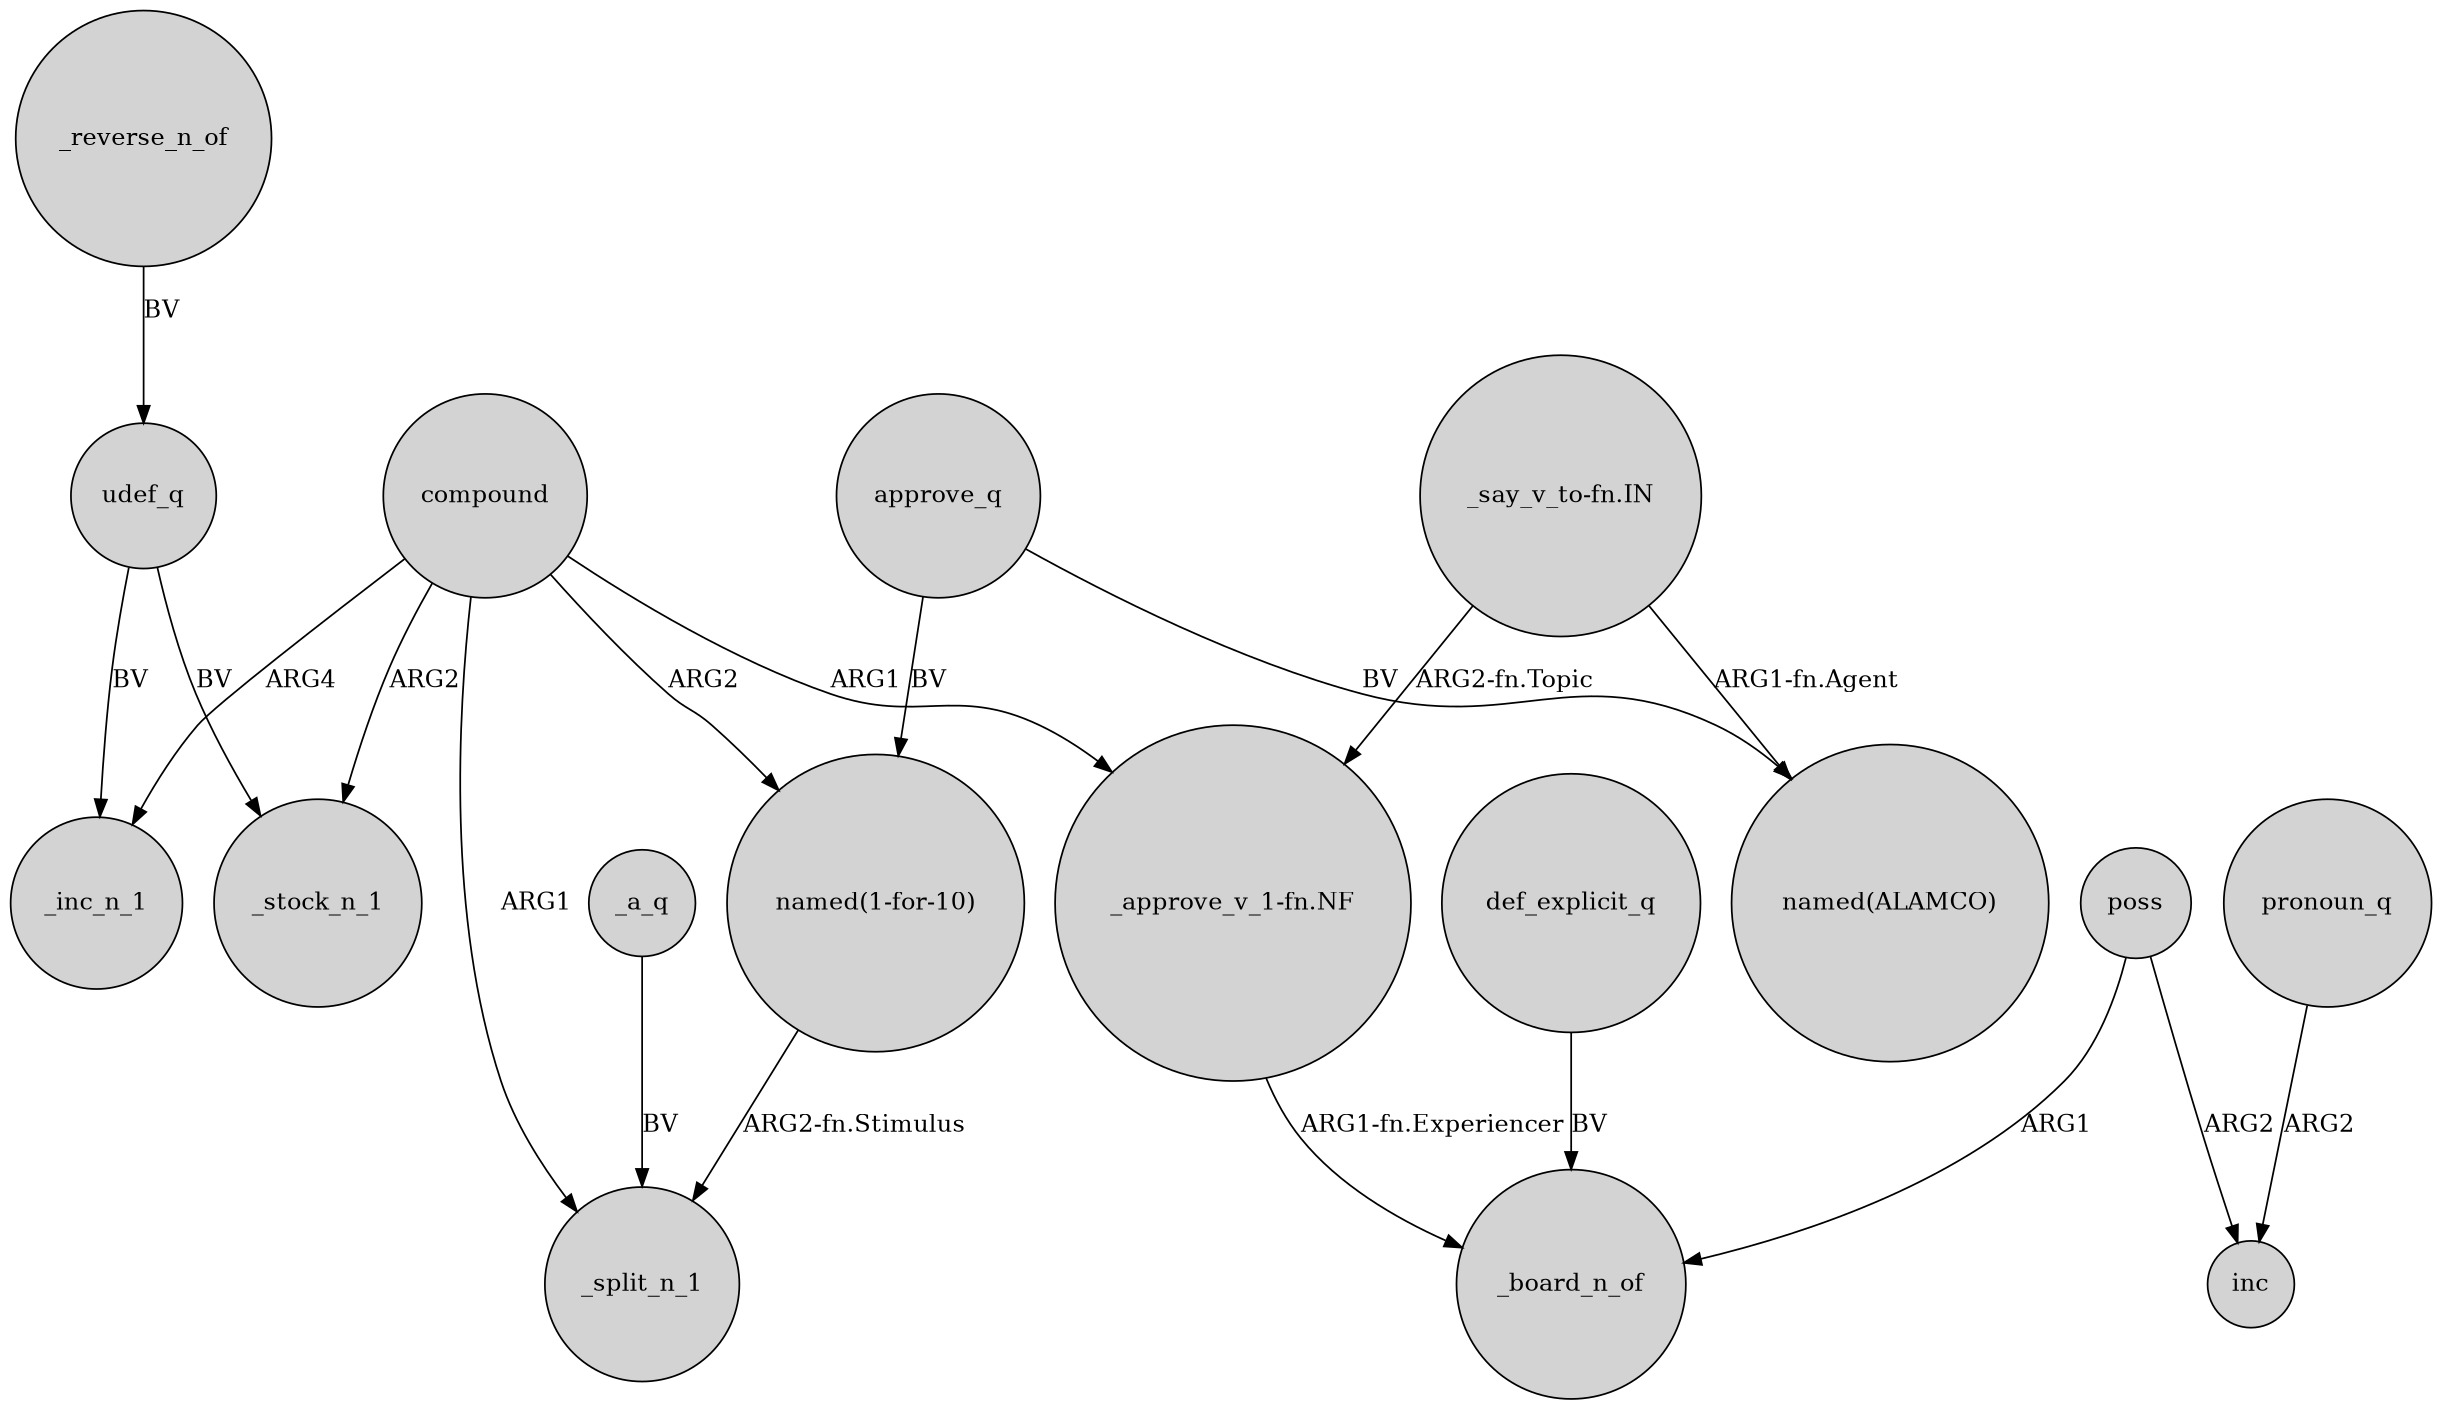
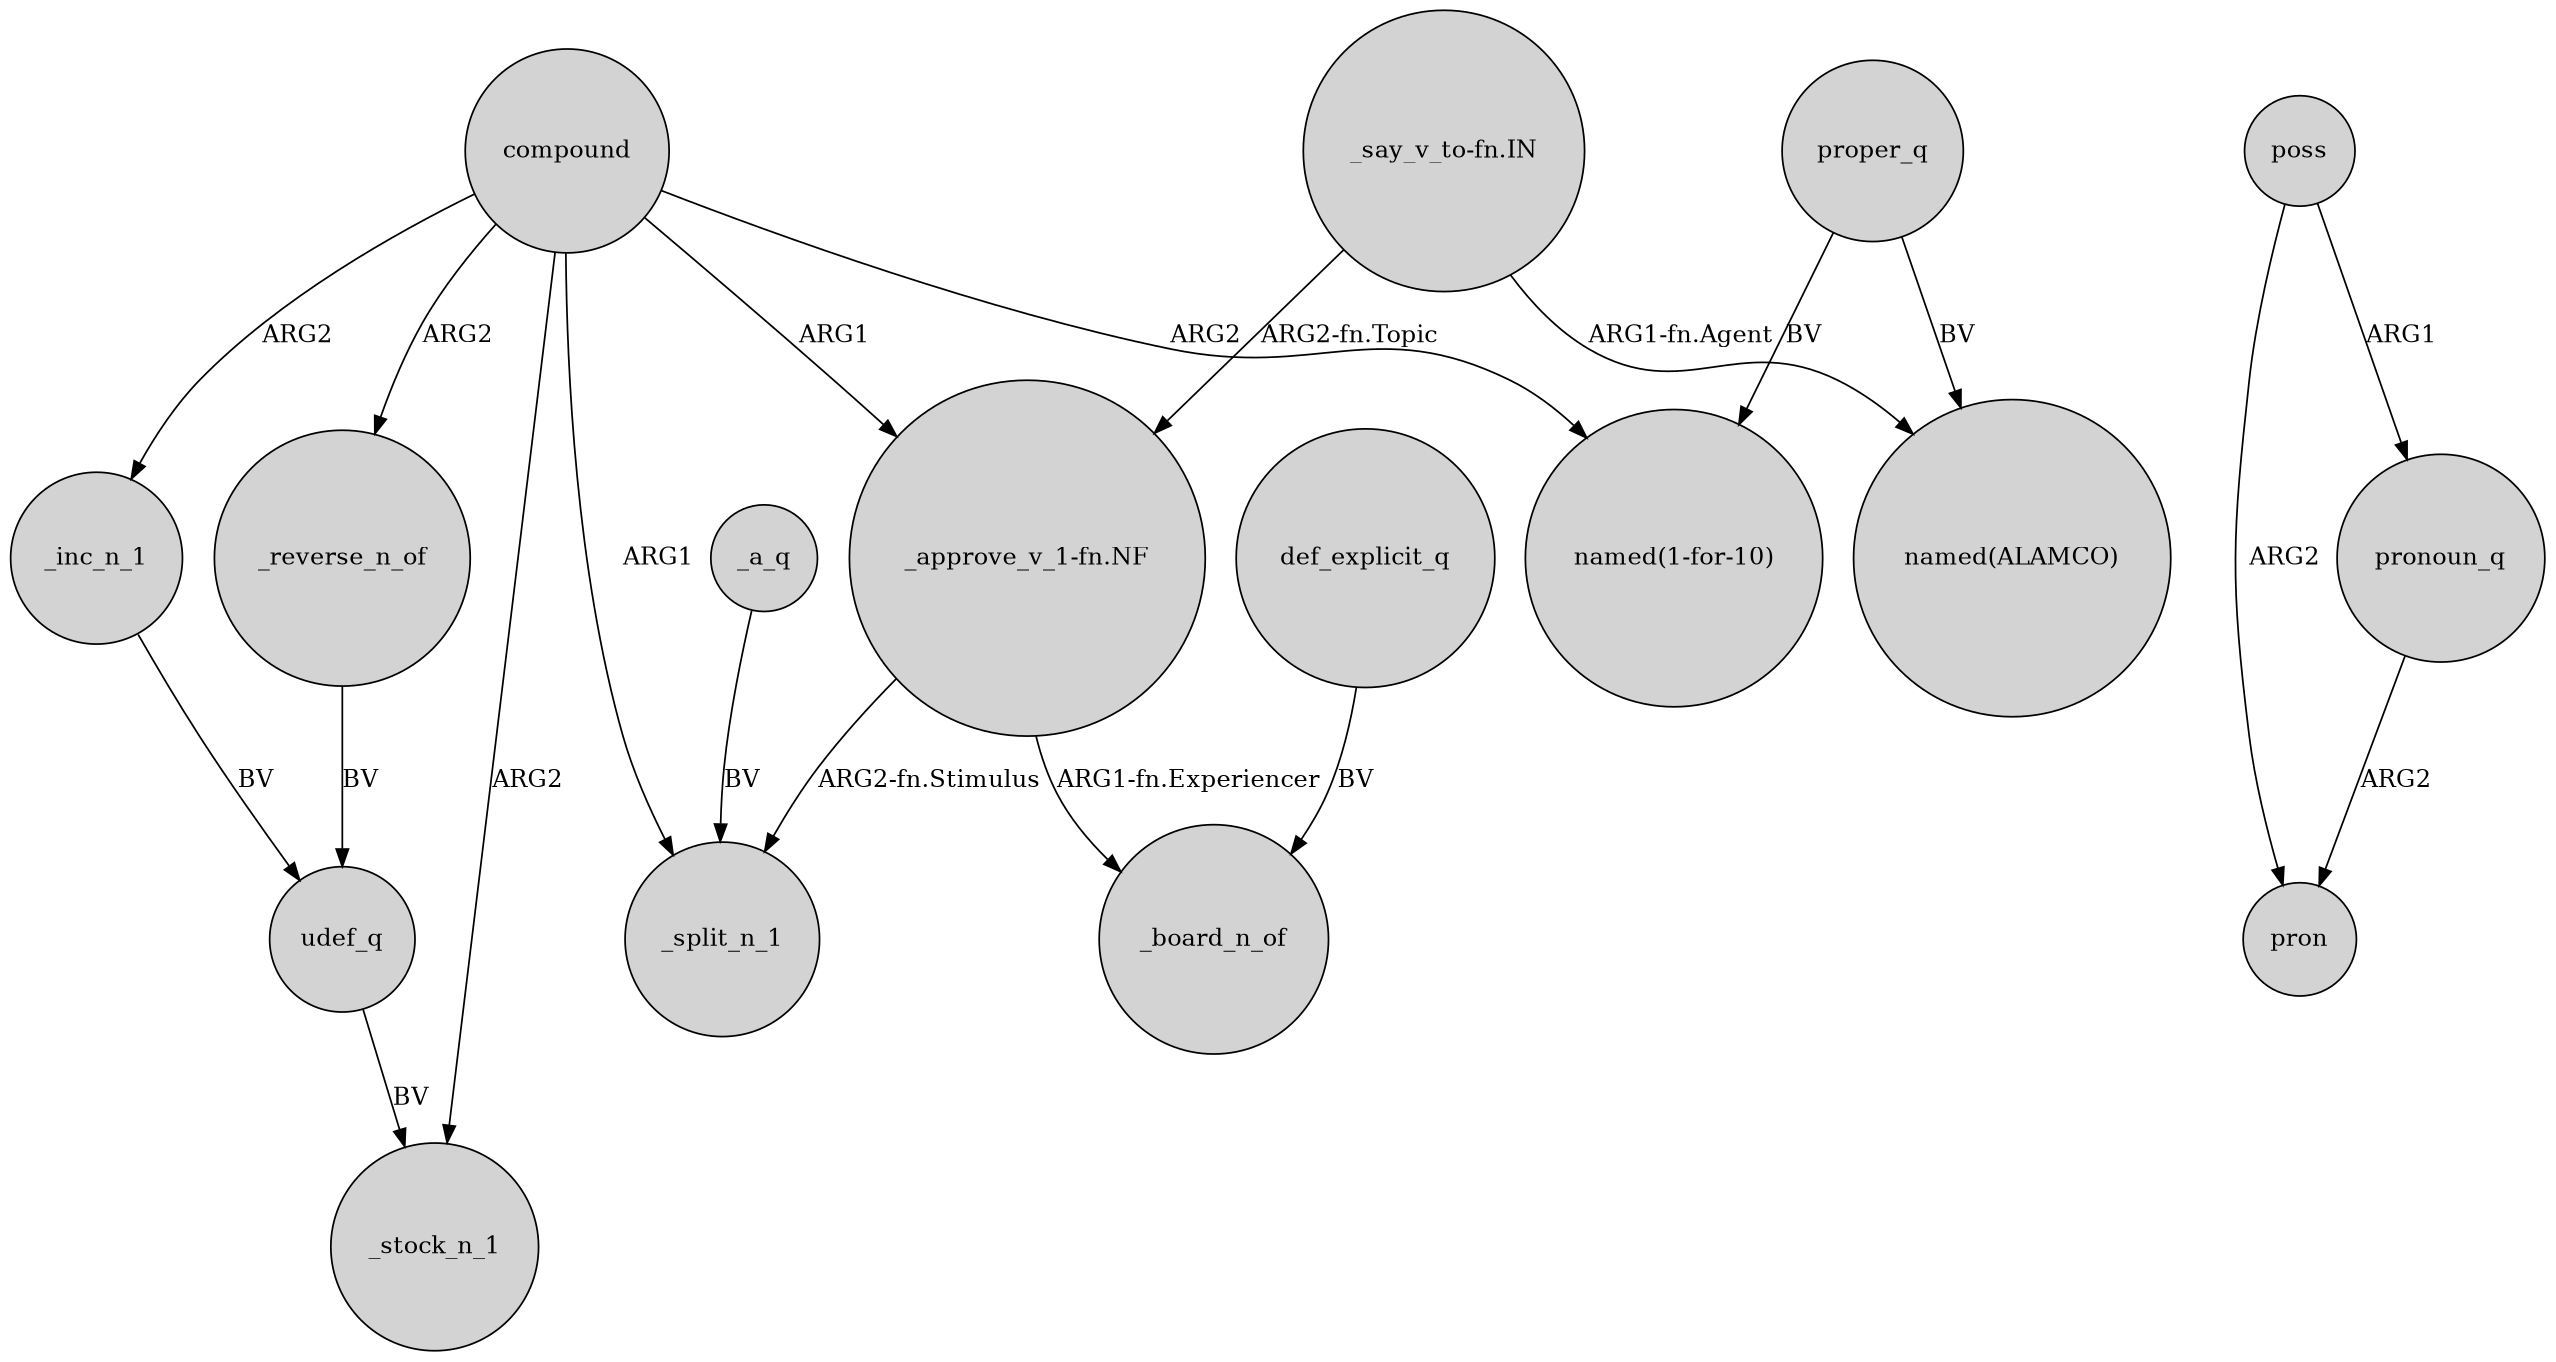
edge "compound" -> "_reverse_n_of": added, label "ARG2"
node "approve_q": label "approve_q" -> "proper_q"
edge "compound" -> "_inc_n_1": label "ARG4" -> "ARG2"
edge "udef_q" -> "_inc_n_1": reversed
edge "named(1-for-10)" -> "_split_n_1": now "_approve_v_1-fn.NF" -> "_split_n_1"
edge "poss" -> "_board_n_of": now "poss" -> "pronoun_q"
node "inc": label "inc" -> "pron"
